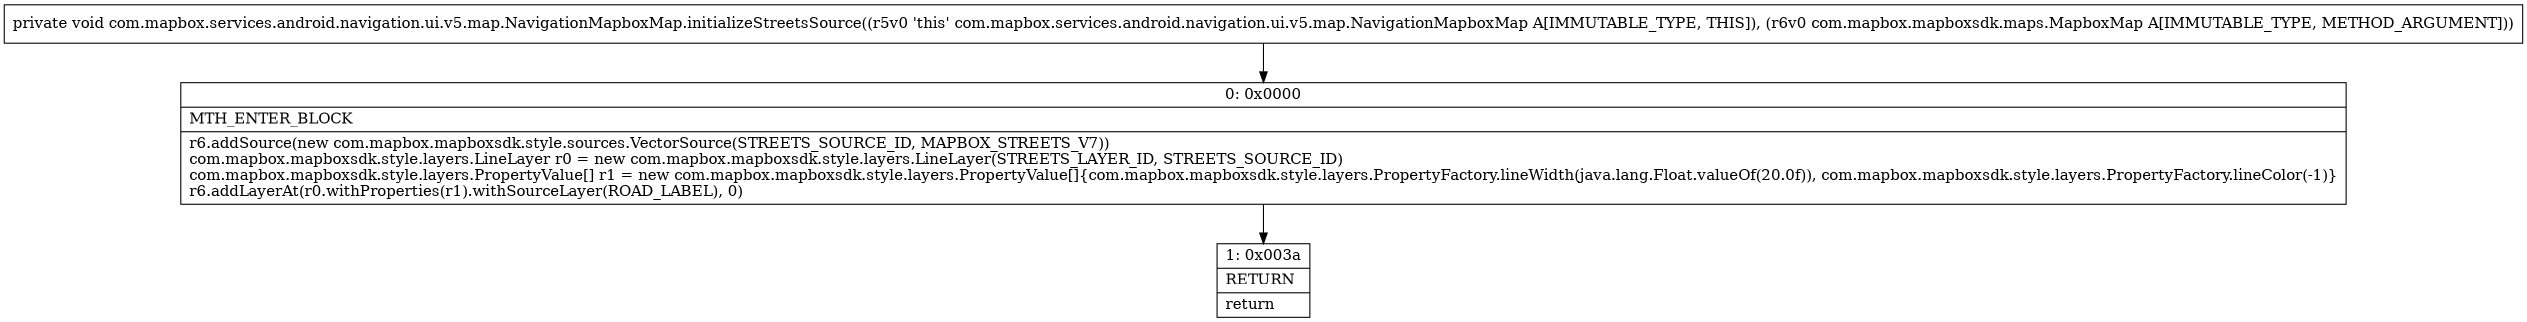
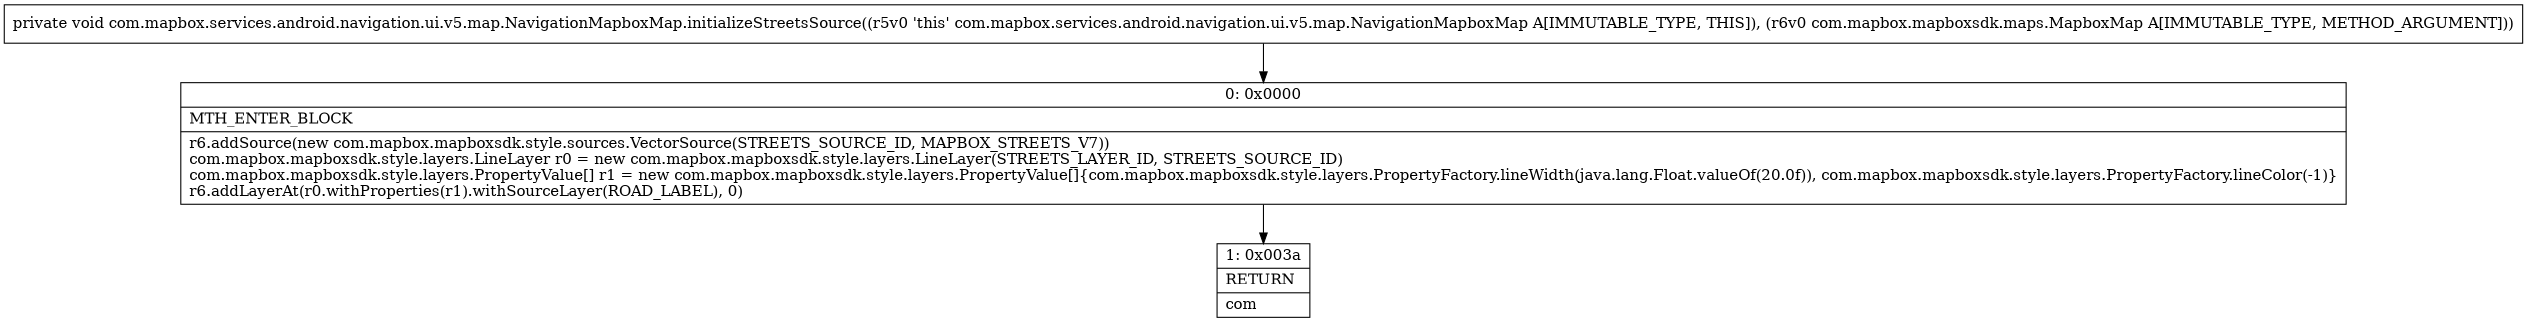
node "1: 0x003a": text "return" -> "com"
